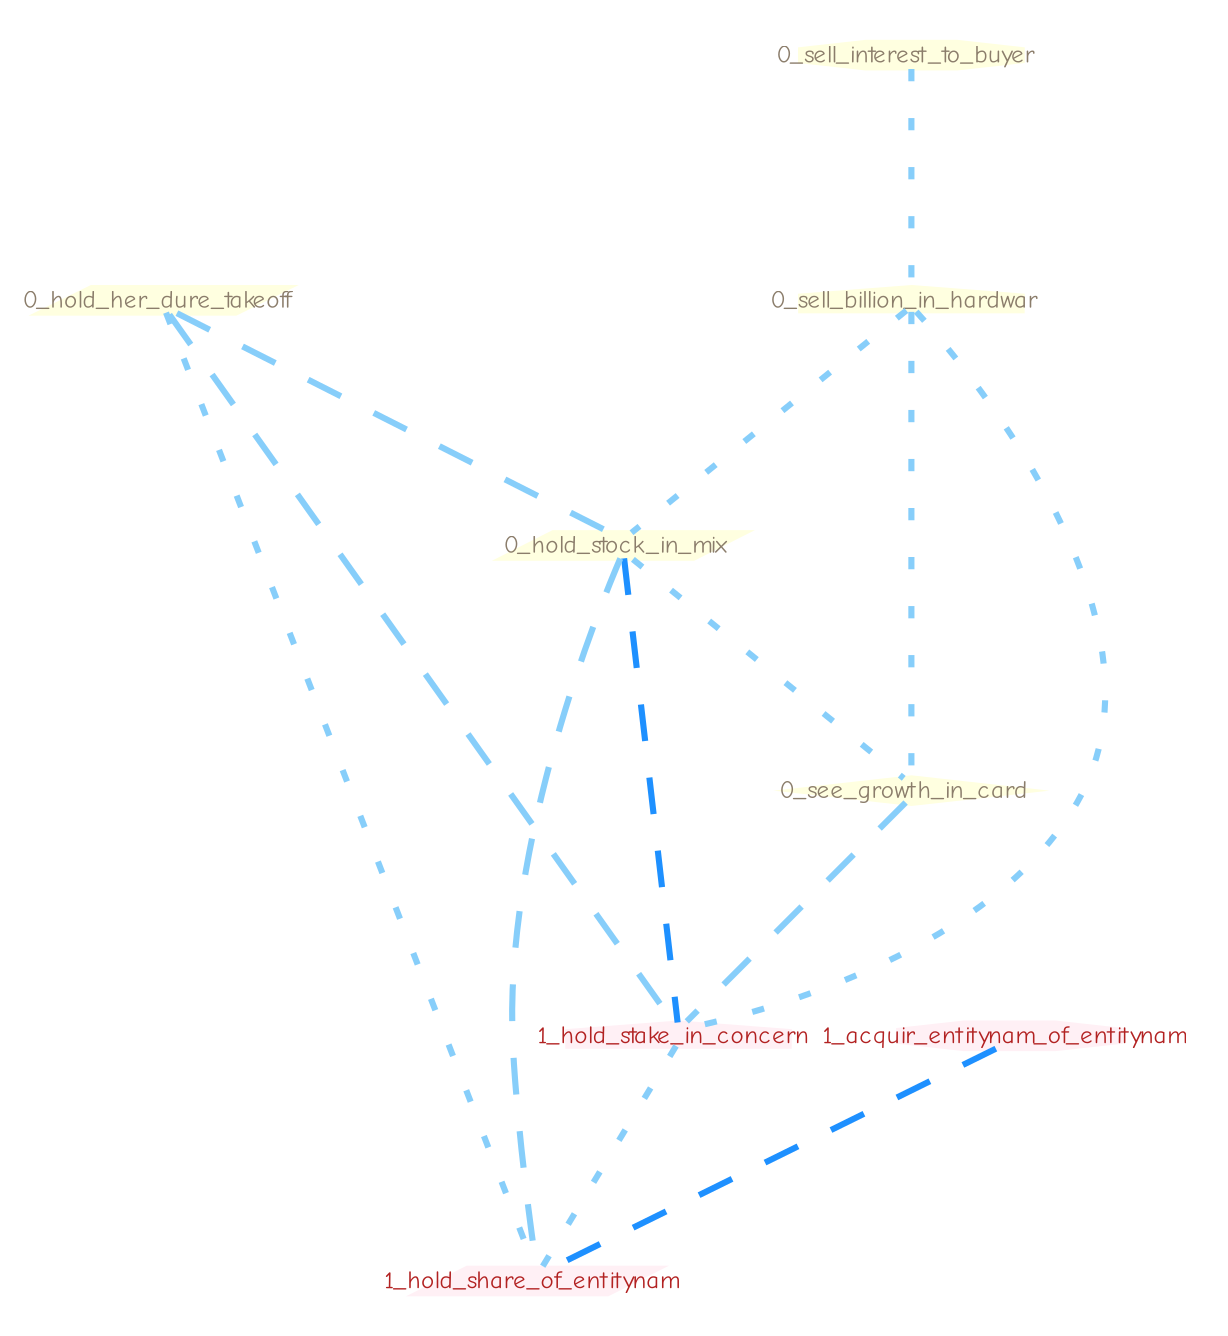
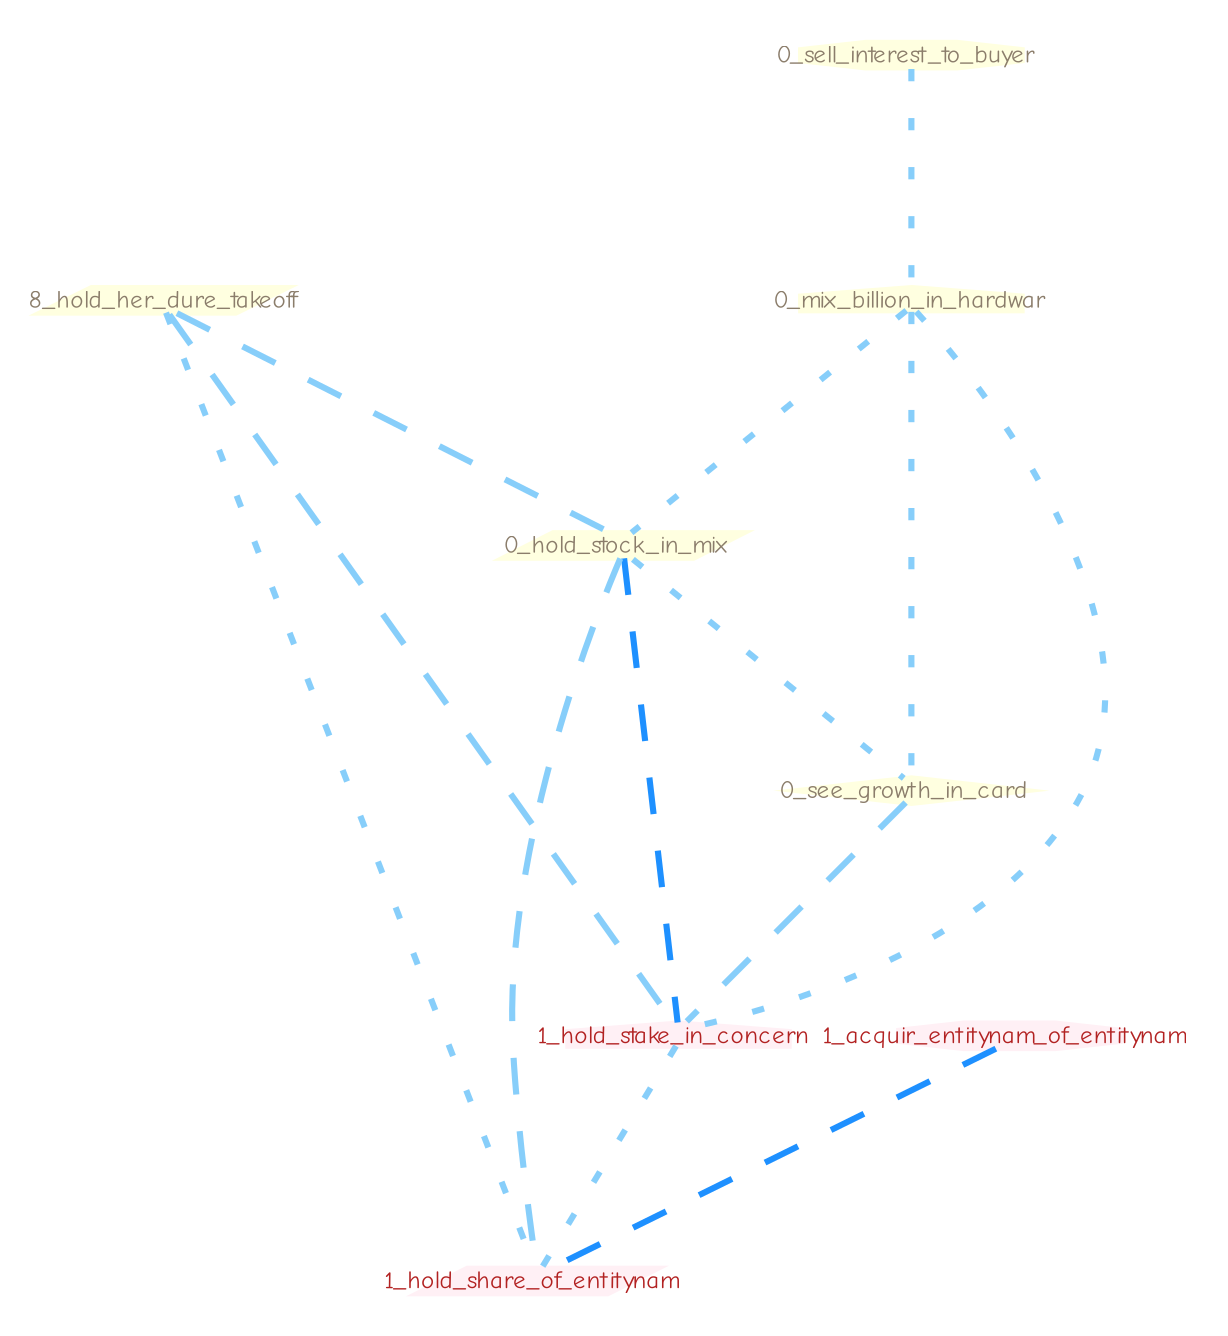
node "0_hold_her_dure_takeoff": label "0_hold_her_dure_takeoff" -> "8_hold_her_dure_takeoff"
node "0_sell_billion_in_hardwar": label "0_sell_billion_in_hardwar" -> "0_mix_billion_in_hardwar"
